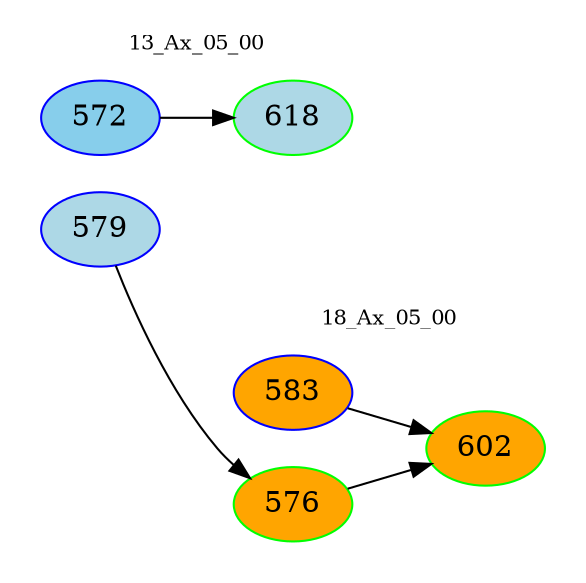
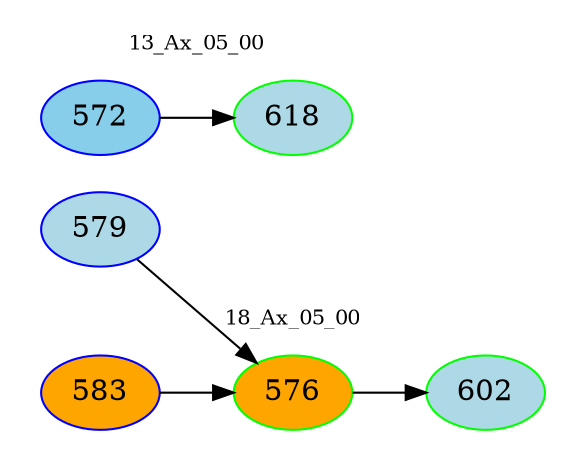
edge "583" -> "602": now "583" -> "576"
node "602": fillcolor orange -> lightblue
